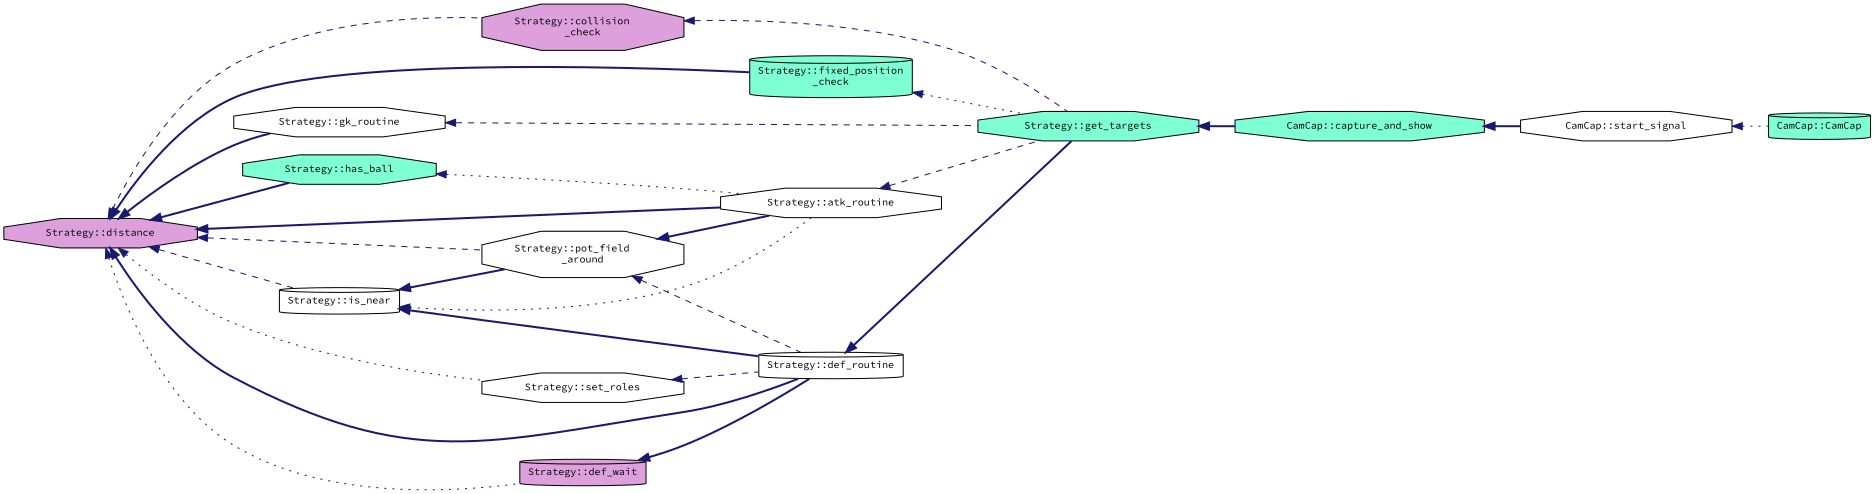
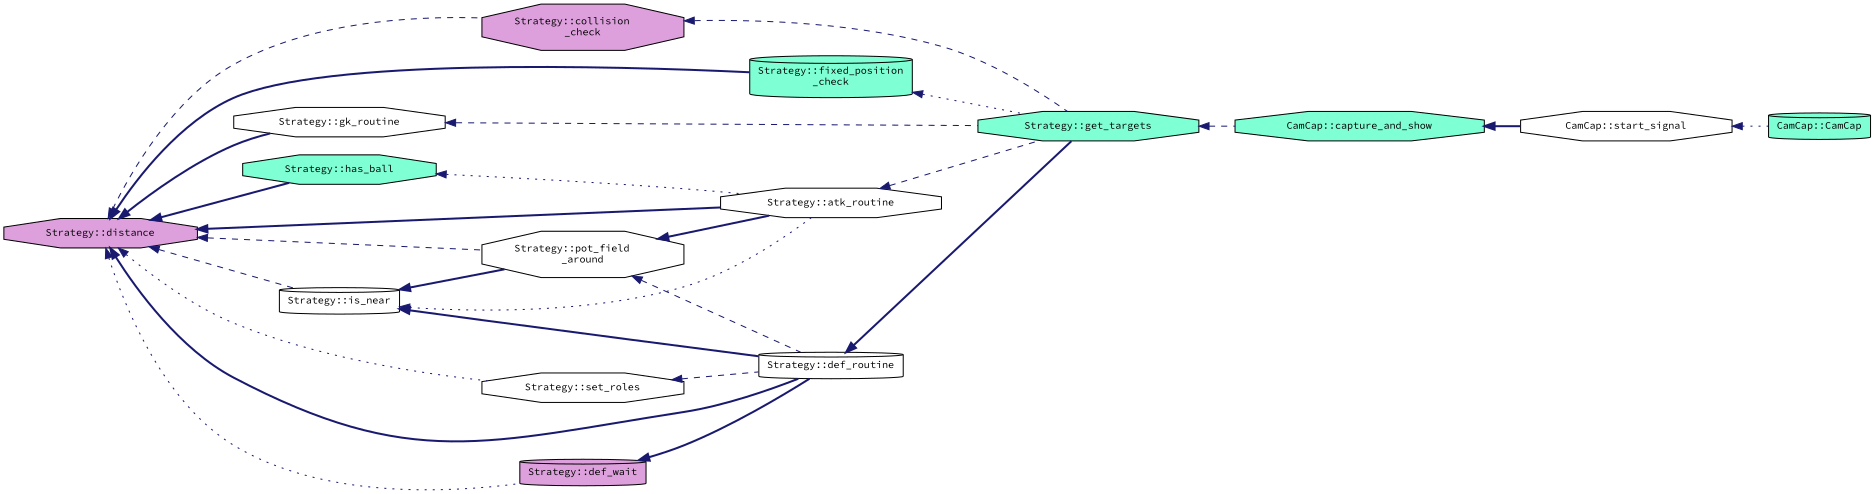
edge "CamCap::capture_and_show" -> "Strategy::get_targets": style bold -> dashed
